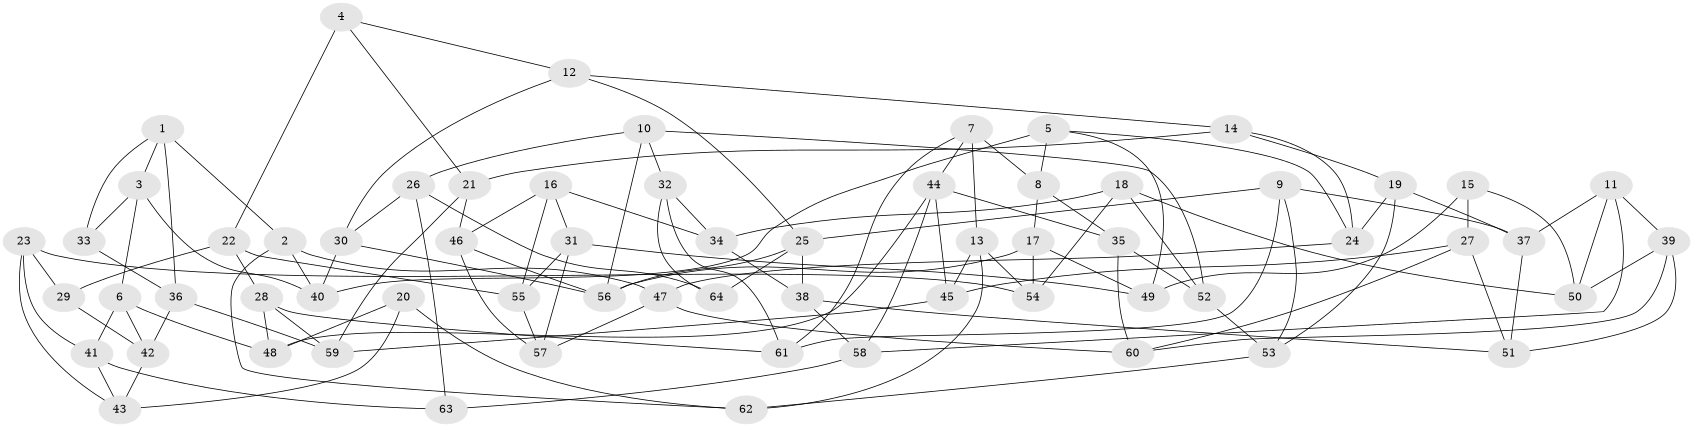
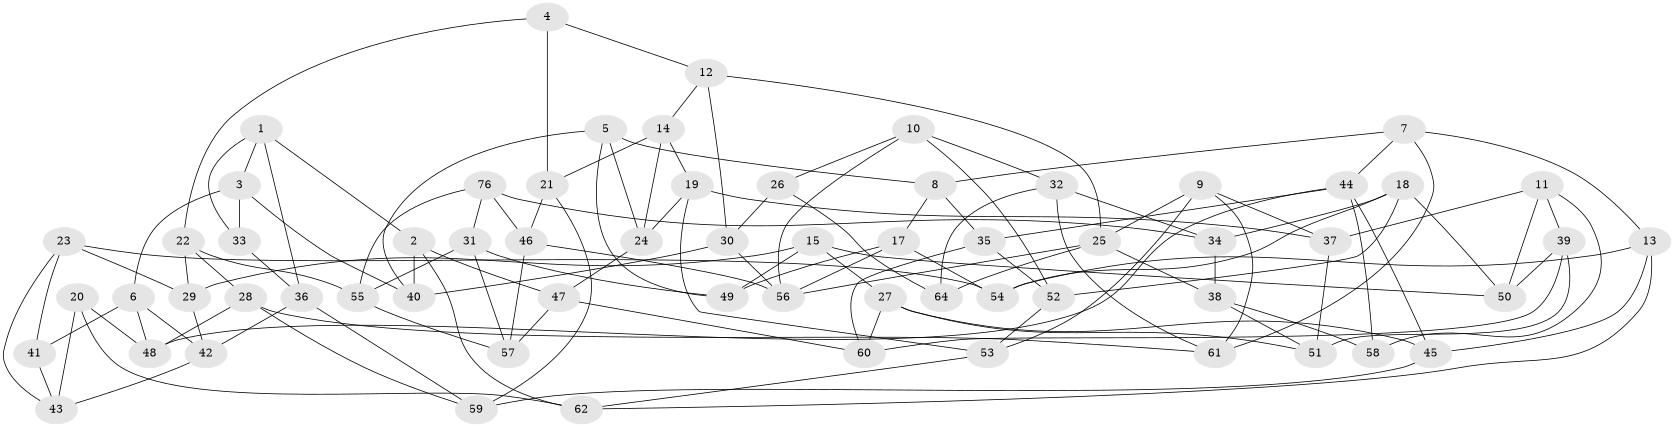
node "16": label "16" -> "76"
edge "15" -- "29": added
node "63": removed
